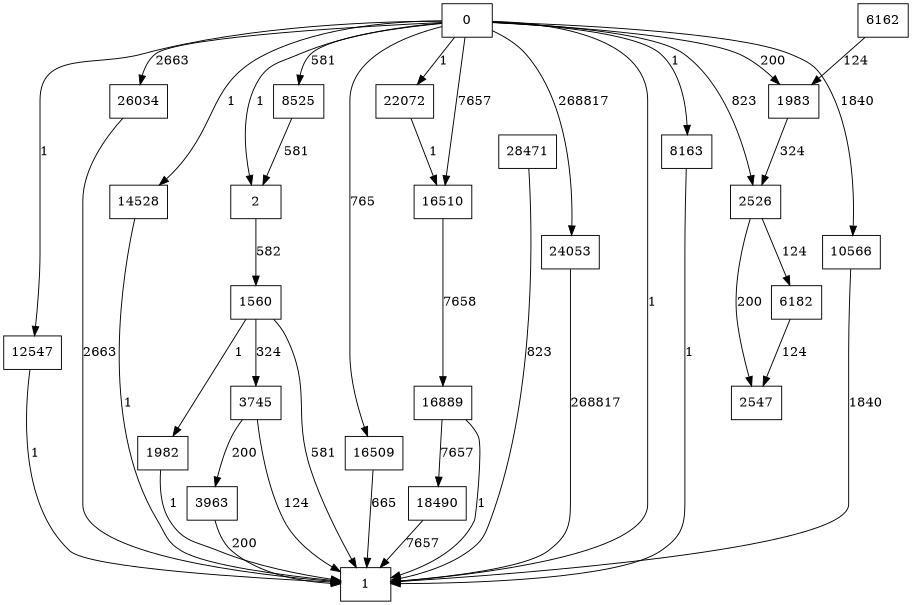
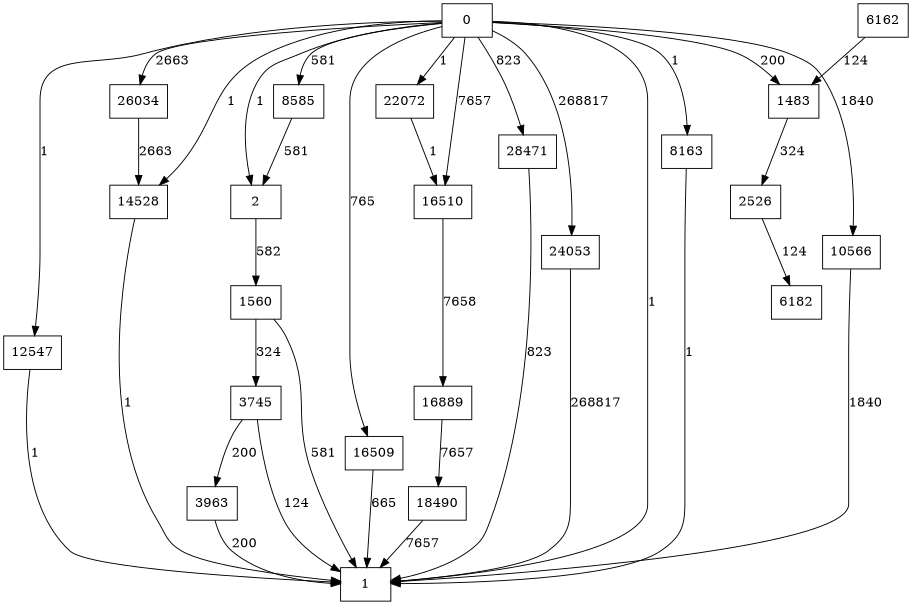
edge "0" -> "2526": now "0" -> "28471"
node "8525": label "8525" -> "8585"
node "1983": label "1983" -> "1483"
node "2547": removed
edge "26034" -> "1": now "26034" -> "14528"
node "1982": removed
edge "16889" -> "1": removed, label "1"
